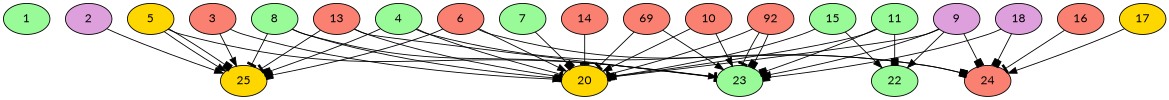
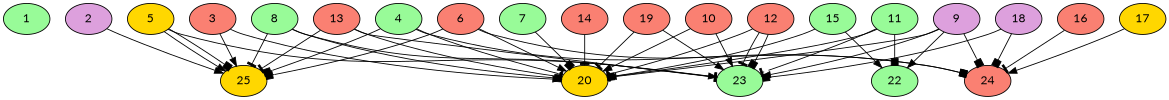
node "69": label "69" -> "19"
node "92": label "92" -> "12"
edge "11" -> "23": arrowhead box -> tee
